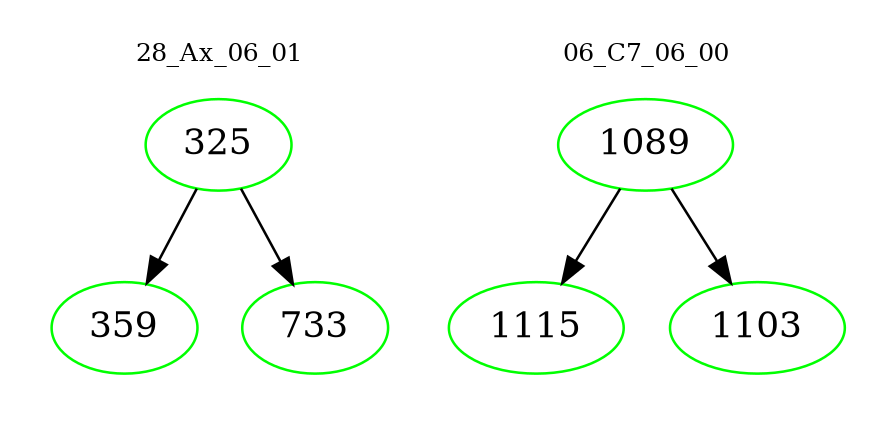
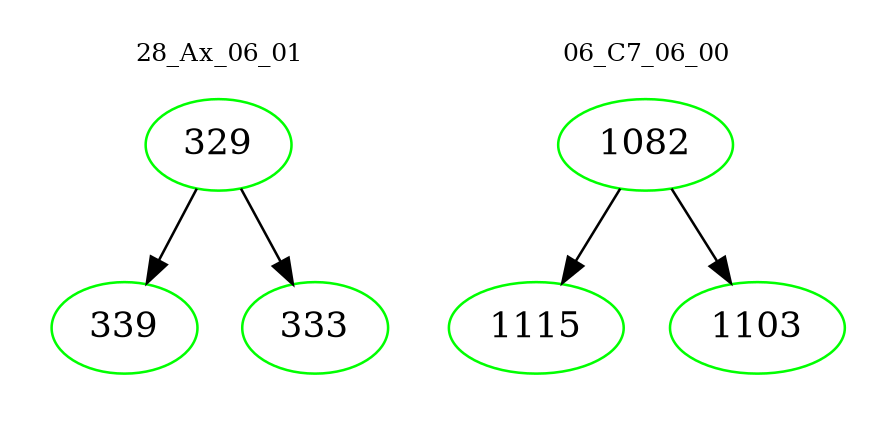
node "325": label "325" -> "329"
node "1089": label "1089" -> "1082"
node "359": label "359" -> "339"
node "733": label "733" -> "333"
